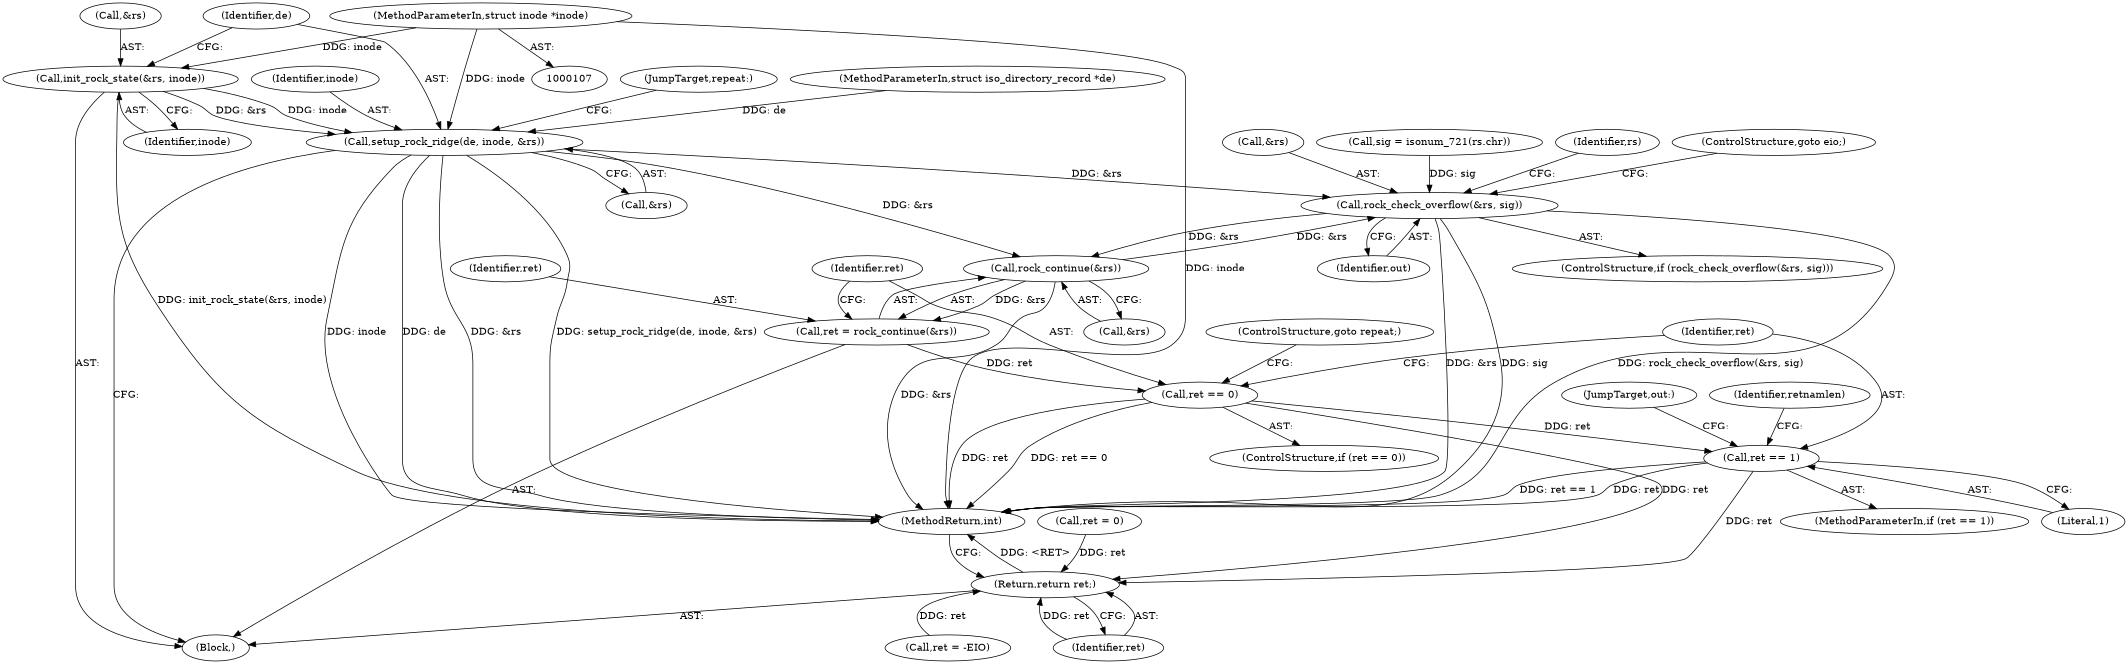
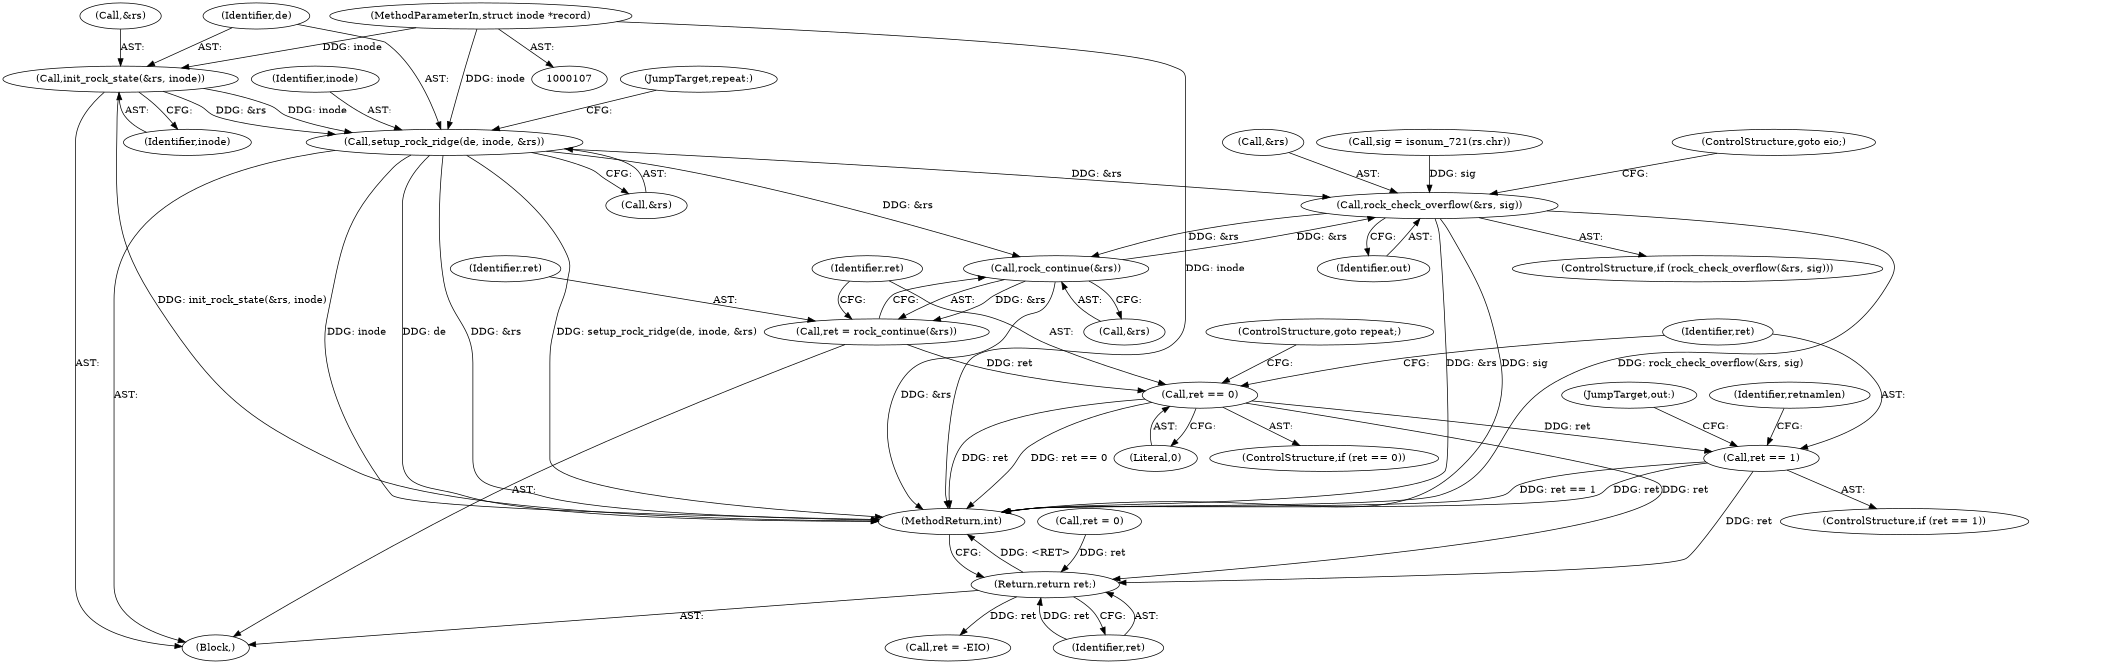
node "(MethodParameterIn,struct inode *inode)": label "(MethodParameterIn,struct inode *inode)" -> "(MethodParameterIn,struct inode *record)"
edge "(Identifier,de)" -> "(Call,init_rock_state(&rs, inode))": label "CFG: " -> "AST: "
node "(MethodParameterIn,struct iso_directory_record *de)": removed
node "(Identifier,rs)": removed
edge "(Call,ret = rock_continue(&rs))" -> "(Call,rock_continue(&rs))": label "AST: " -> "CFG: "
edge "(Call,setup_rock_ridge(de, inode, &rs))" -> "(Block,)": label "CFG: " -> "AST: "
node "(Literal,0)": added
node "(MethodParameterIn,if (ret == 1))": label "(MethodParameterIn,if (ret == 1))" -> "(ControlStructure,if (ret == 1))"
node "(Literal,1)": removed
edge "(Call,ret = -EIO)" -> "(Return,return ret;)": reversed
